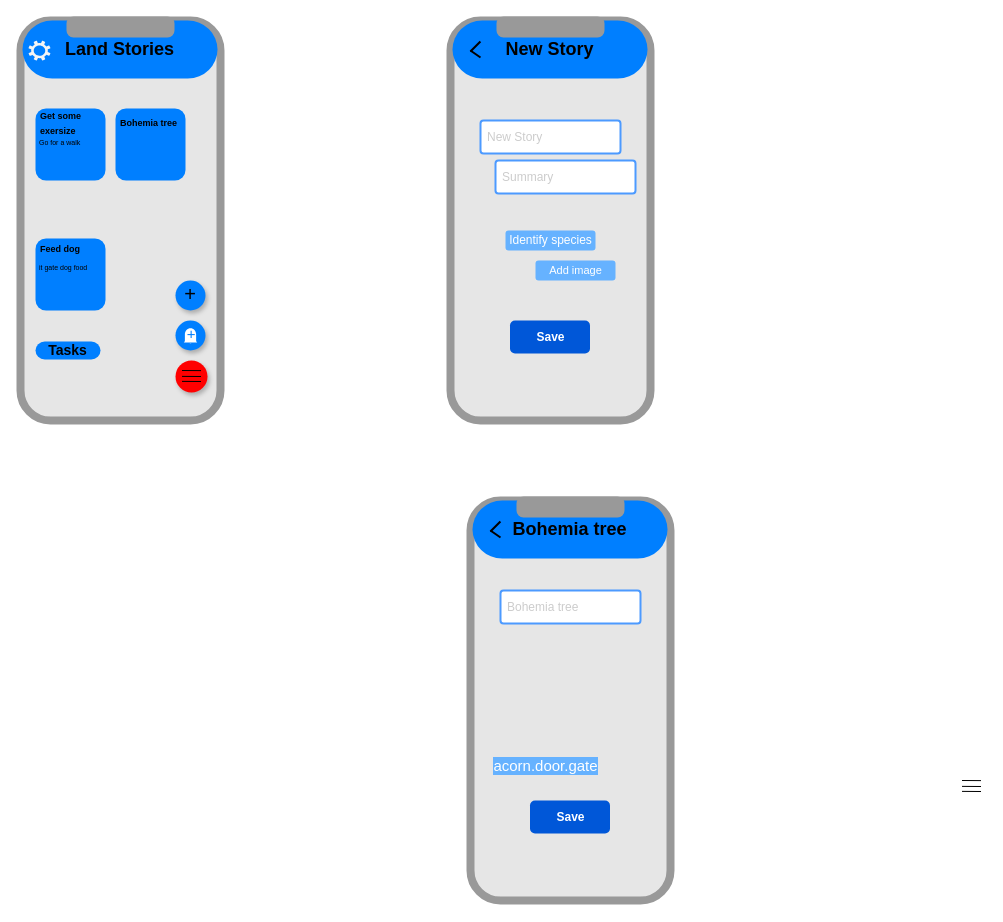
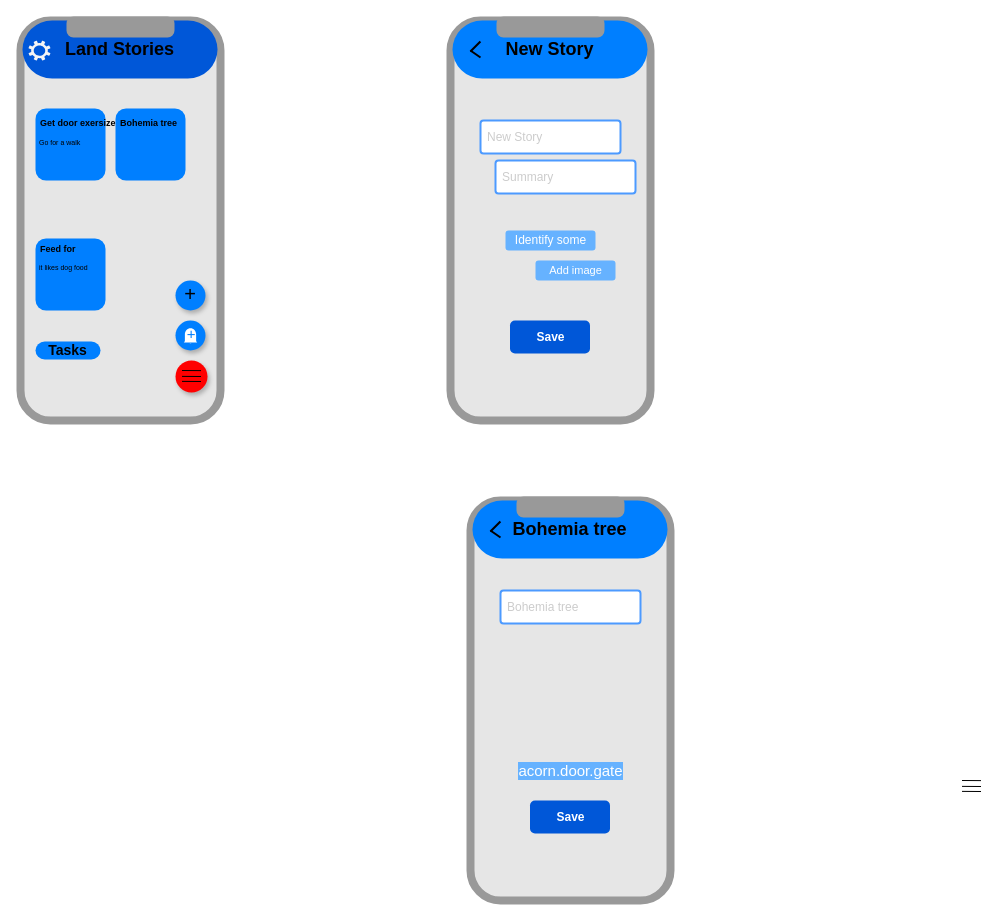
node "Land Stories": fillcolor #007fff -> #0057d8
node "Get some exersize": label "Get some exersize" -> "Get door exersize"
node "Identify species": label "Identify species" -> "Identify some"
node "Feed dog": label "Feed dog" -> "Feed for"
node "it gate dog food": label "it gate dog food" -> "it likes dog food"
node "acorn.door.gate": moved (545, 766) -> (570, 771)
